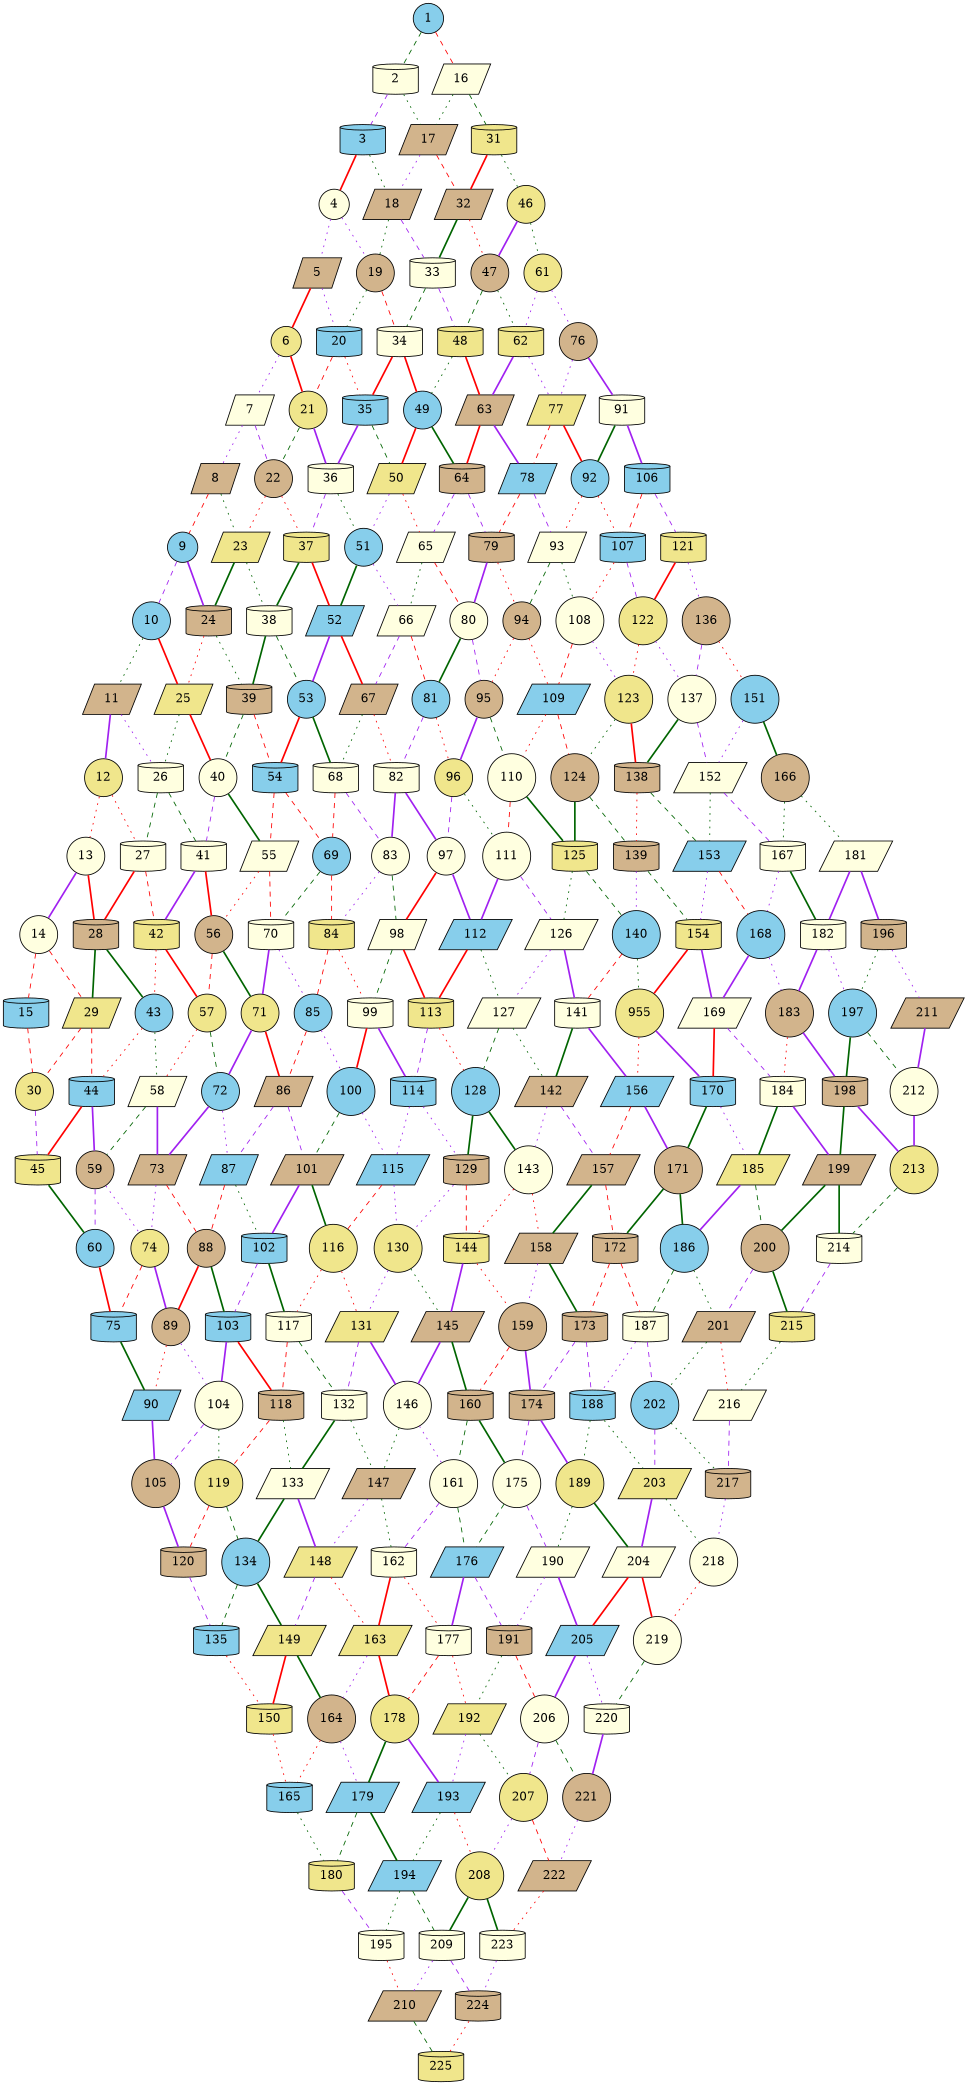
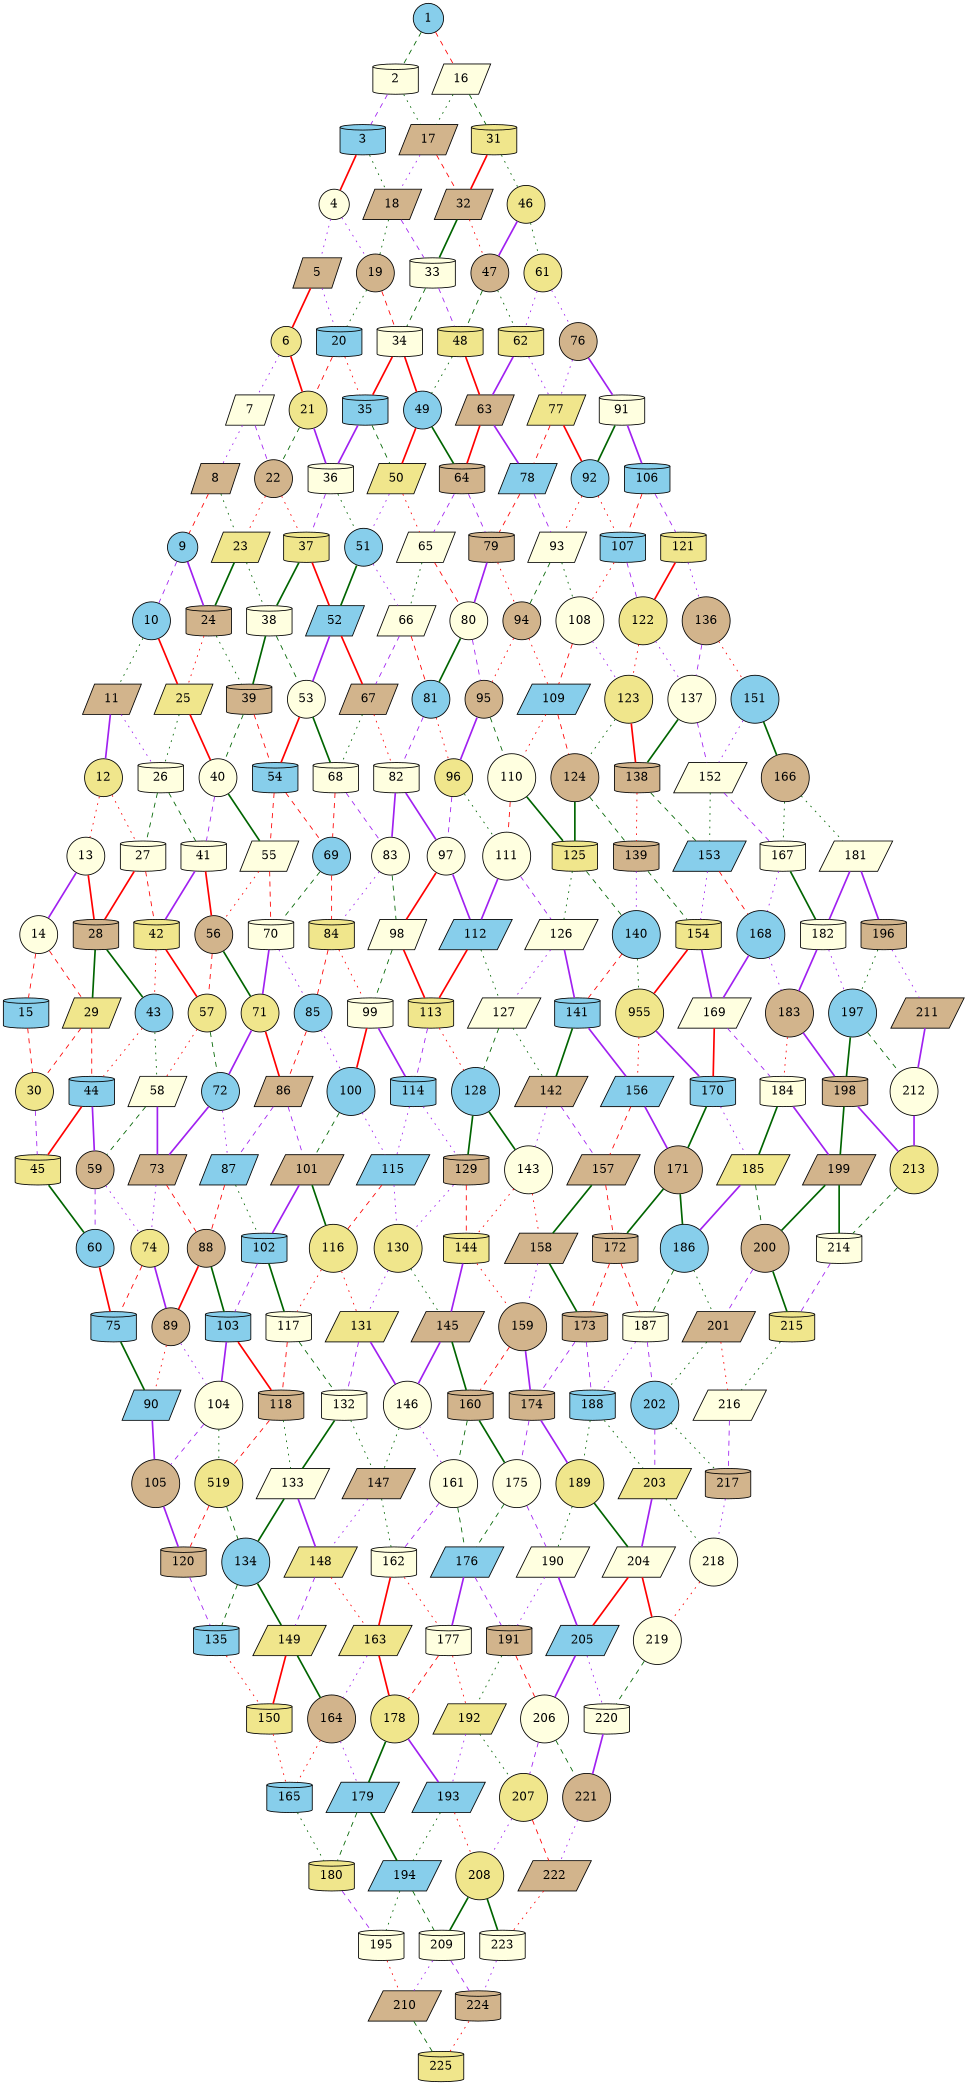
node "53": fillcolor skyblue -> lightyellow
node "141": fillcolor lightyellow -> skyblue
node "119": label "119" -> "519"
